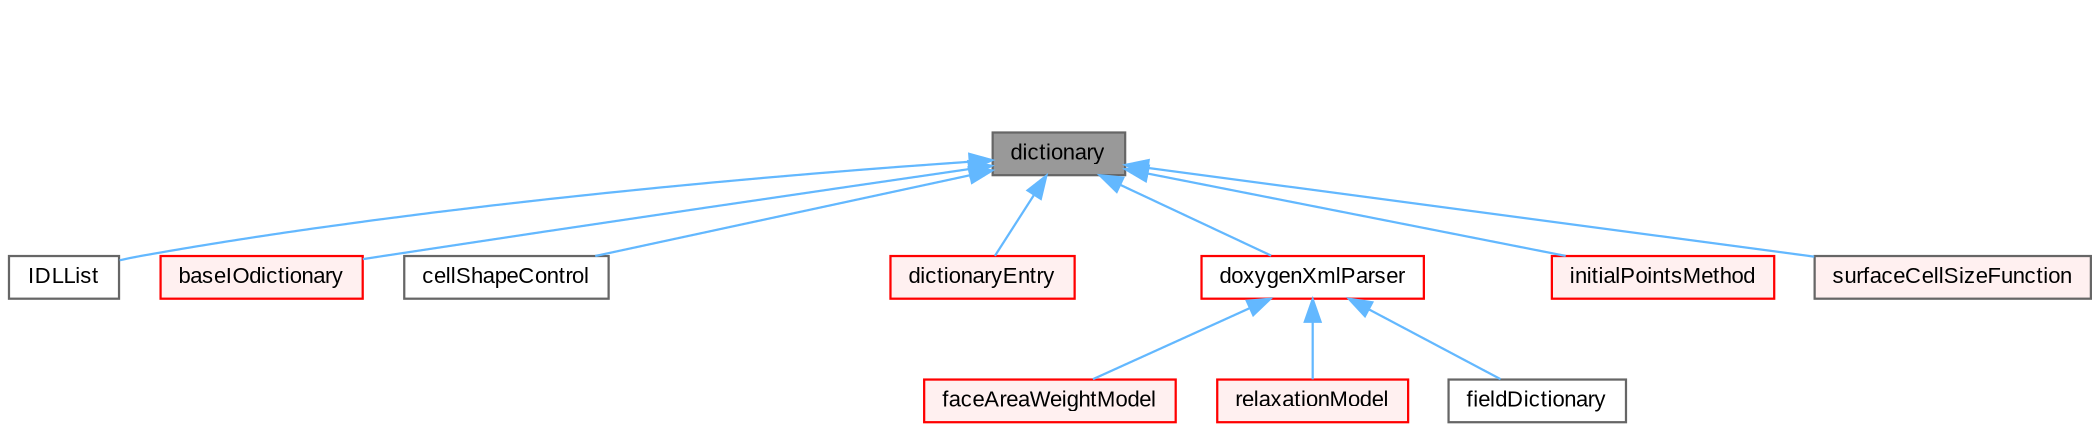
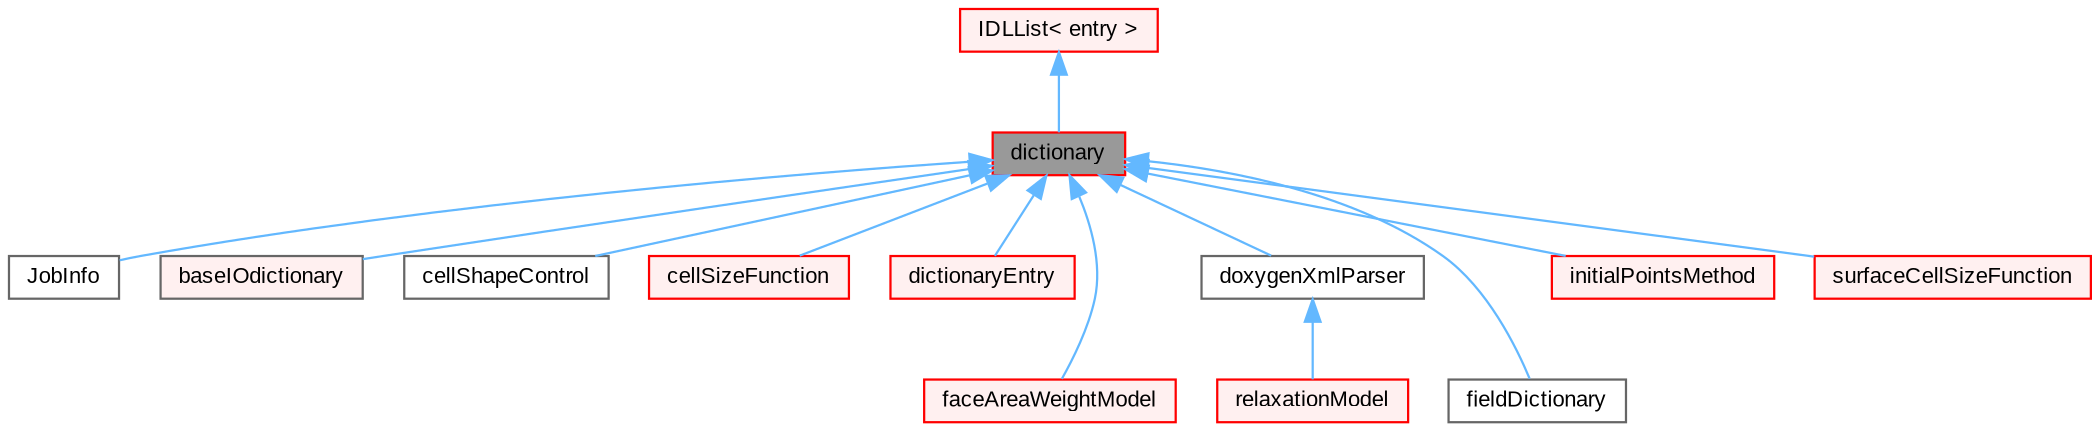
node "IDLList< entry >": added
node "dictionary": color gray40 -> red
node "IDLList": label "IDLList" -> "JobInfo"
node "baseIOdictionary": color red -> gray40
node "cellSizeFunction": added
node "doxygenXmlParser": color red -> gray40
node "surfaceCellSizeFunction": color gray40 -> red
edge "faceAreaWeightModel" -> "doxygenXmlParser": now "faceAreaWeightModel" -> "dictionary"
edge "fieldDictionary" -> "doxygenXmlParser": now "fieldDictionary" -> "dictionary"
